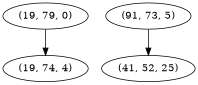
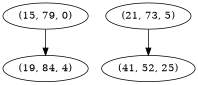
node "(19, 79, 0)": label "(19, 79, 0)" -> "(15, 79, 0)"
node "(91, 73, 5)": label "(91, 73, 5)" -> "(21, 73, 5)"
node "(19, 74, 4)": label "(19, 74, 4)" -> "(19, 84, 4)"
